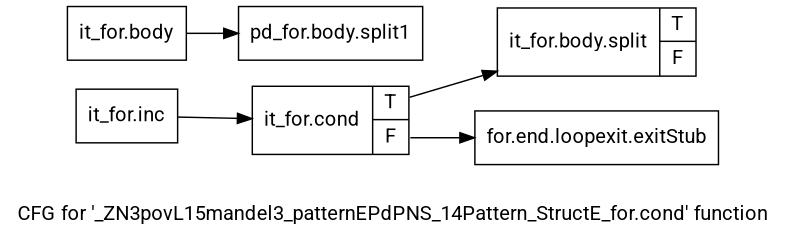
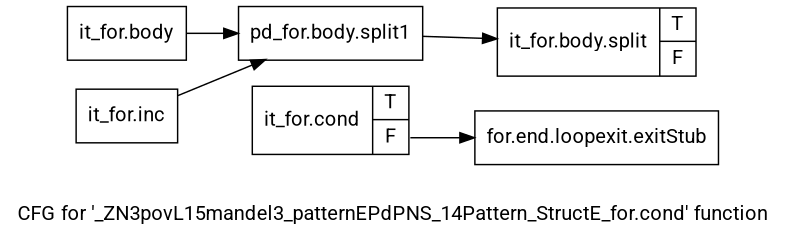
edge "it_for.cond" -> "it_for.body.split": now "pd_for.body.split1" -> "it_for.body.split"
edge "it_for.inc" -> "it_for.cond": now "it_for.inc" -> "pd_for.body.split1"
